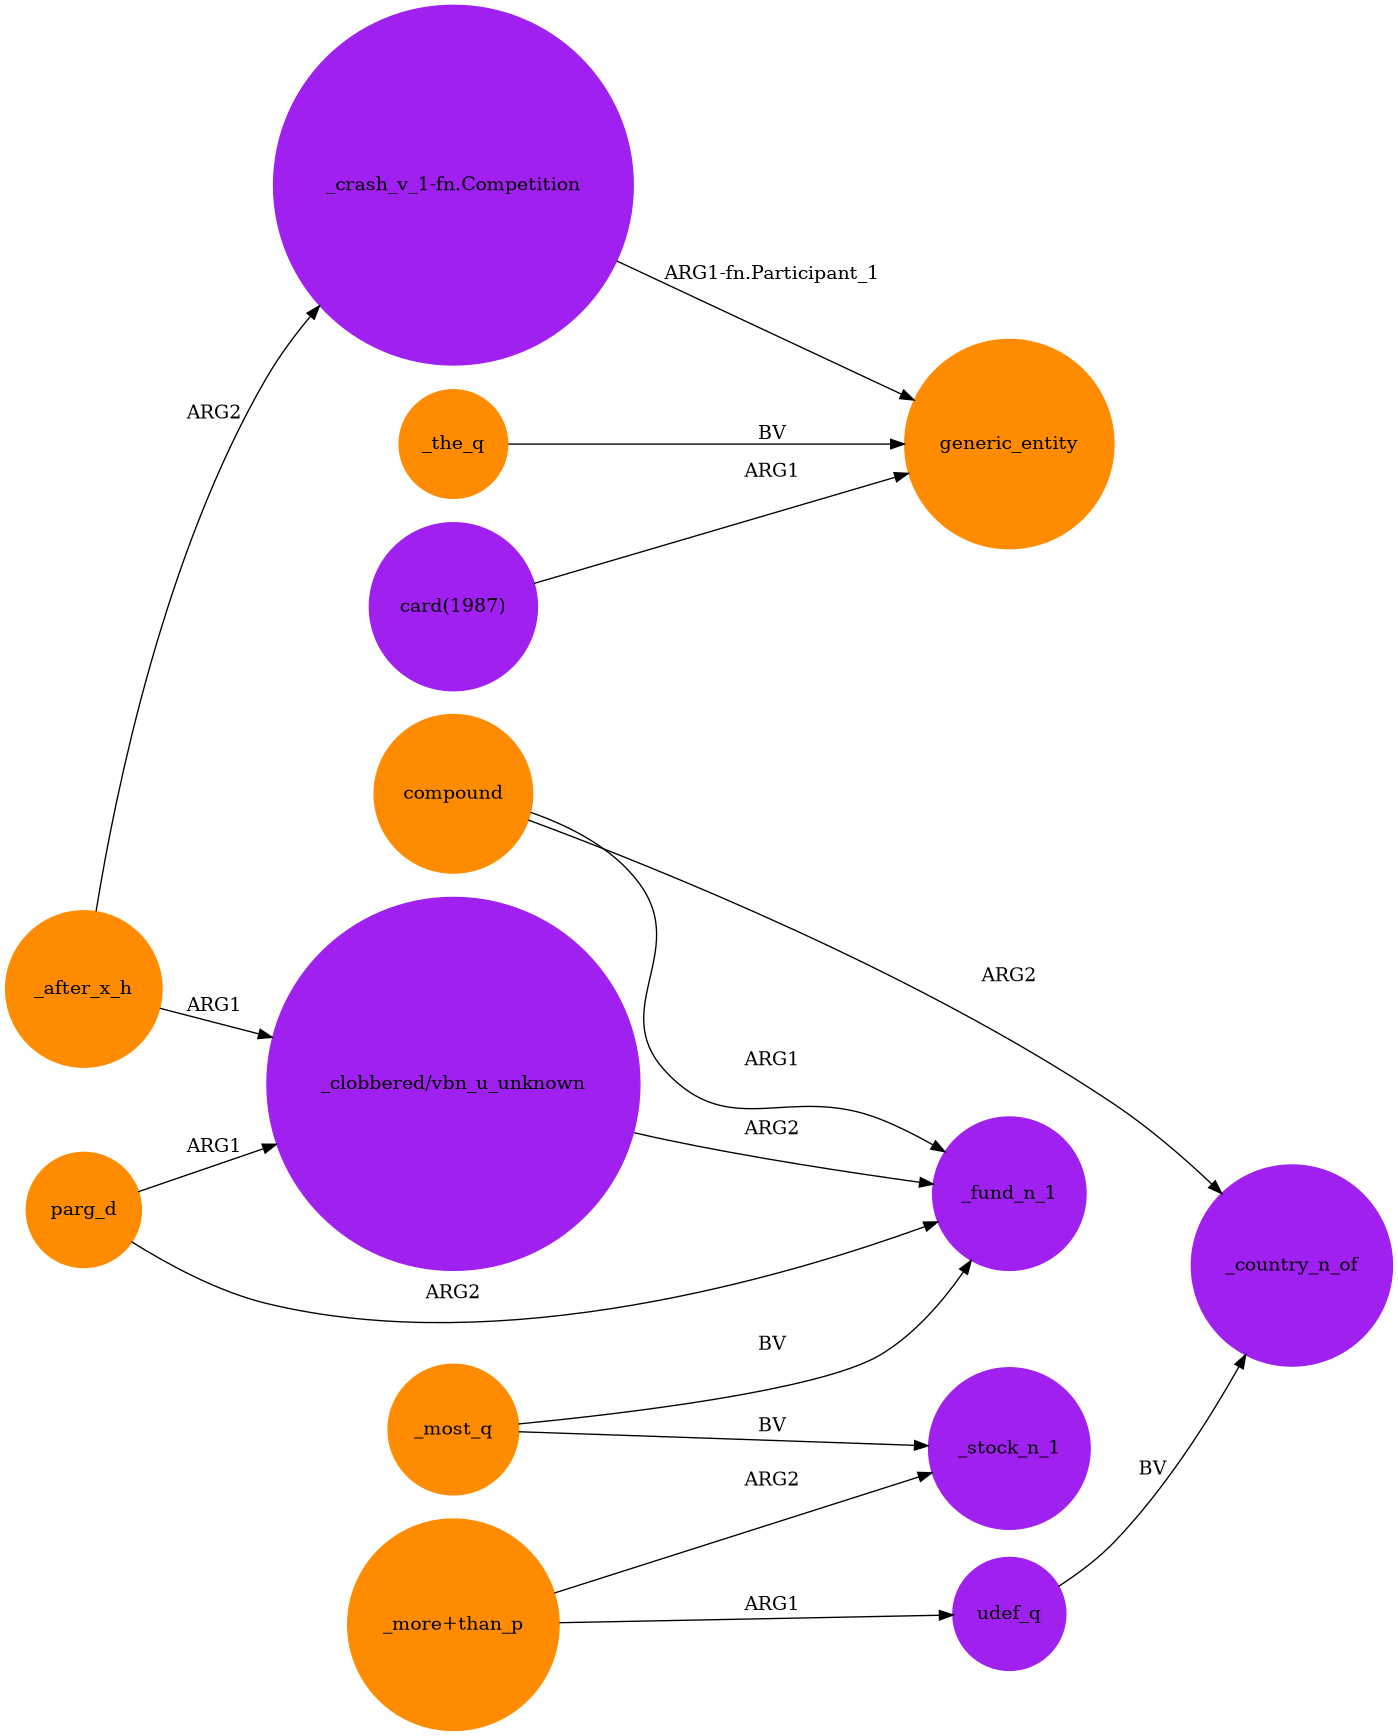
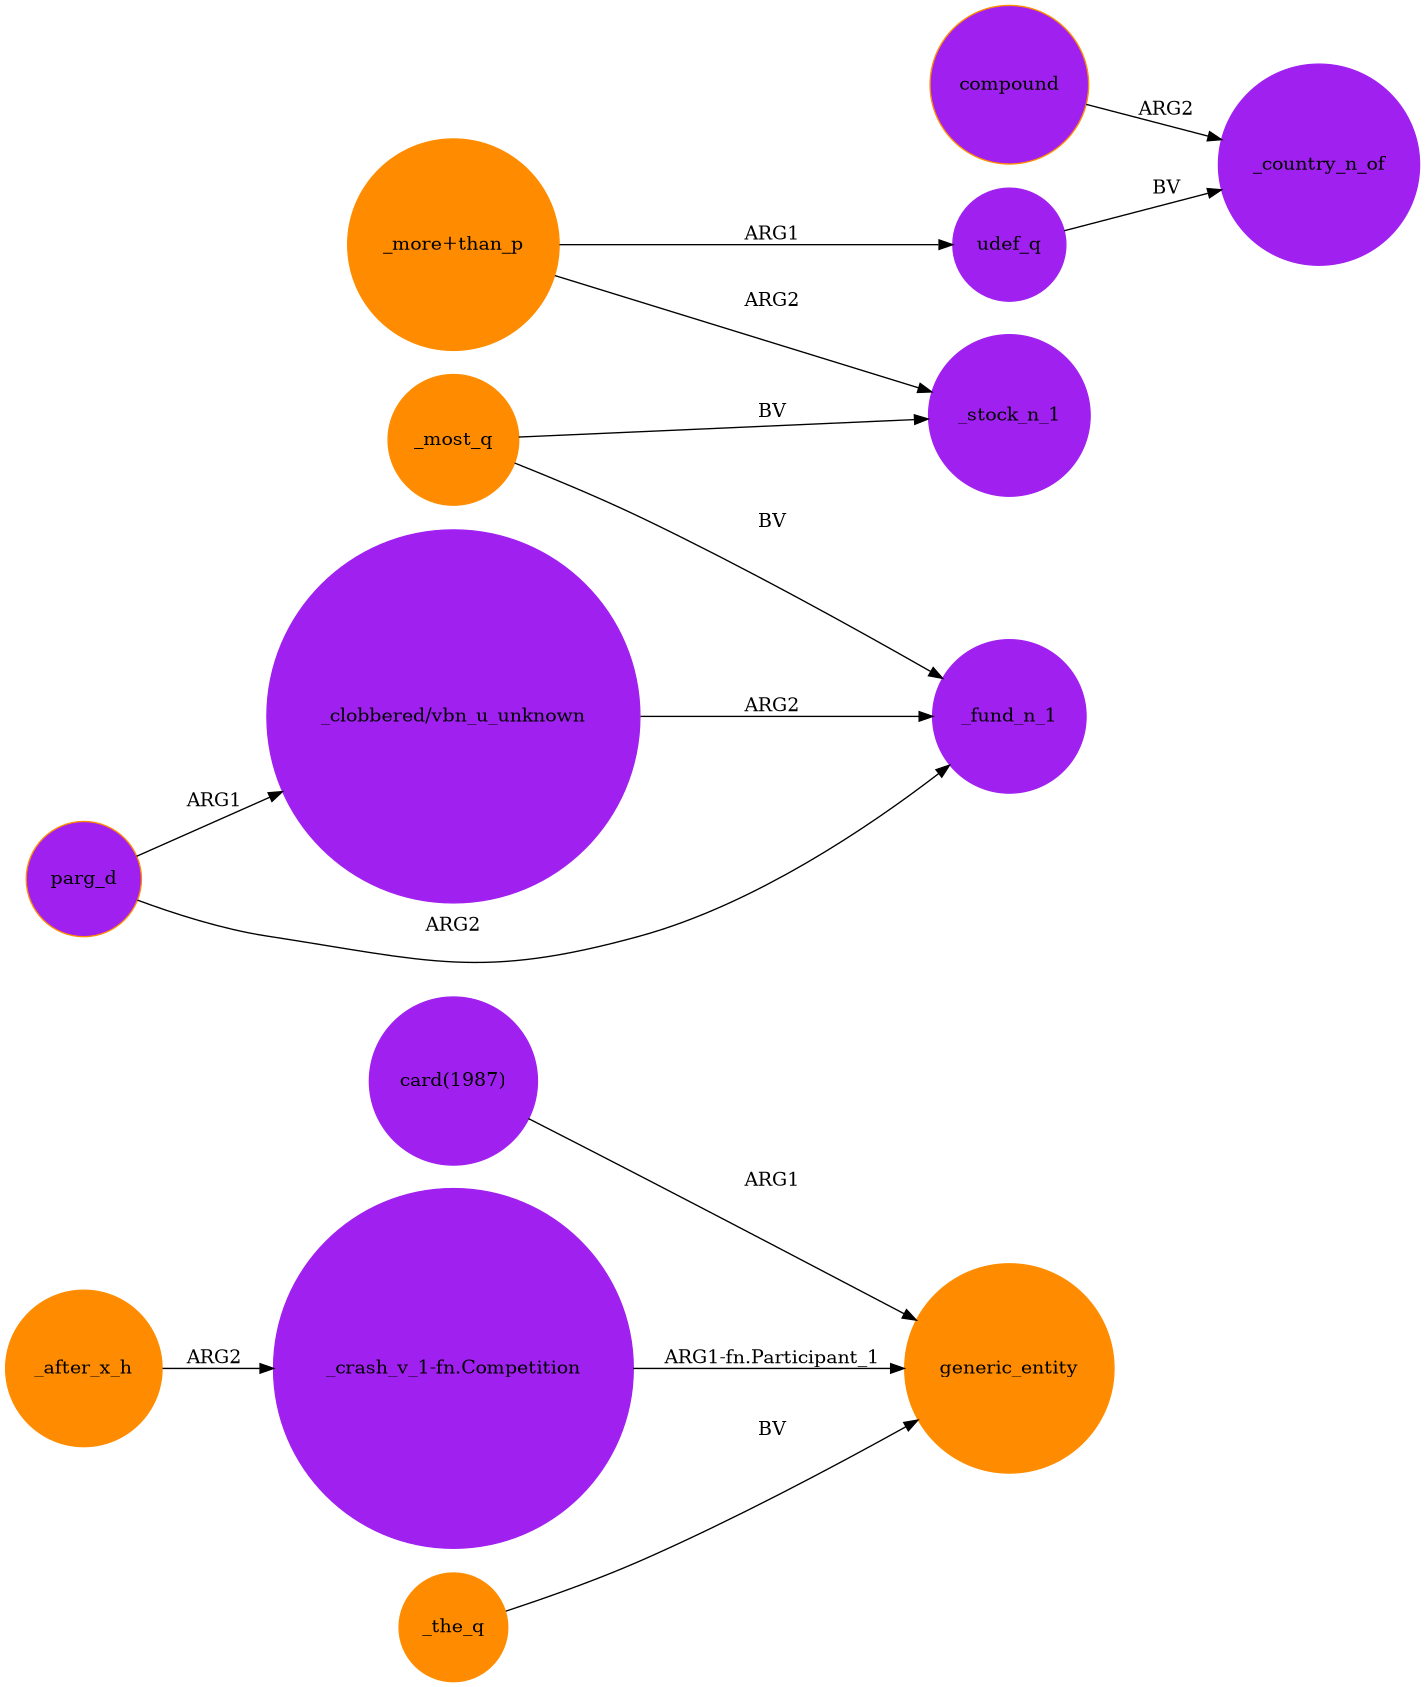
node "compound": fillcolor darkorange -> purple
edge "_after_x_h" -> "_clobbered/vbn_u_unknown": removed, label "ARG1"
edge "compound" -> "_fund_n_1": removed, label "ARG1"
node "parg_d": fillcolor darkorange -> purple
